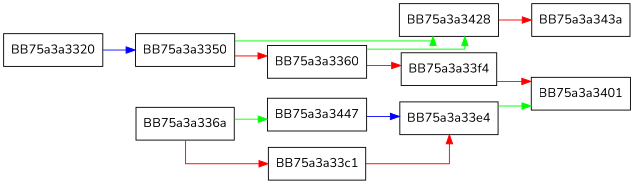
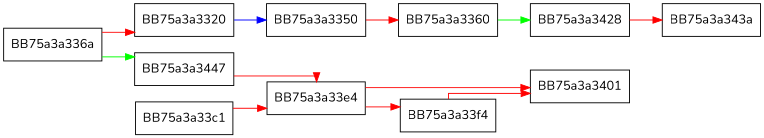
edge "BB75a3a3350" -> "BB75a3a3428": removed
edge "BB75a3a3360" -> "BB75a3a33f4": now "BB75a3a33e4" -> "BB75a3a33f4"
edge "BB75a3a33e4" -> "BB75a3a3401": color green -> red
edge "BB75a3a3447" -> "BB75a3a33e4": color blue -> red
edge "BB75a3a336a" -> "BB75a3a33c1": now "BB75a3a336a" -> "BB75a3a3320"
